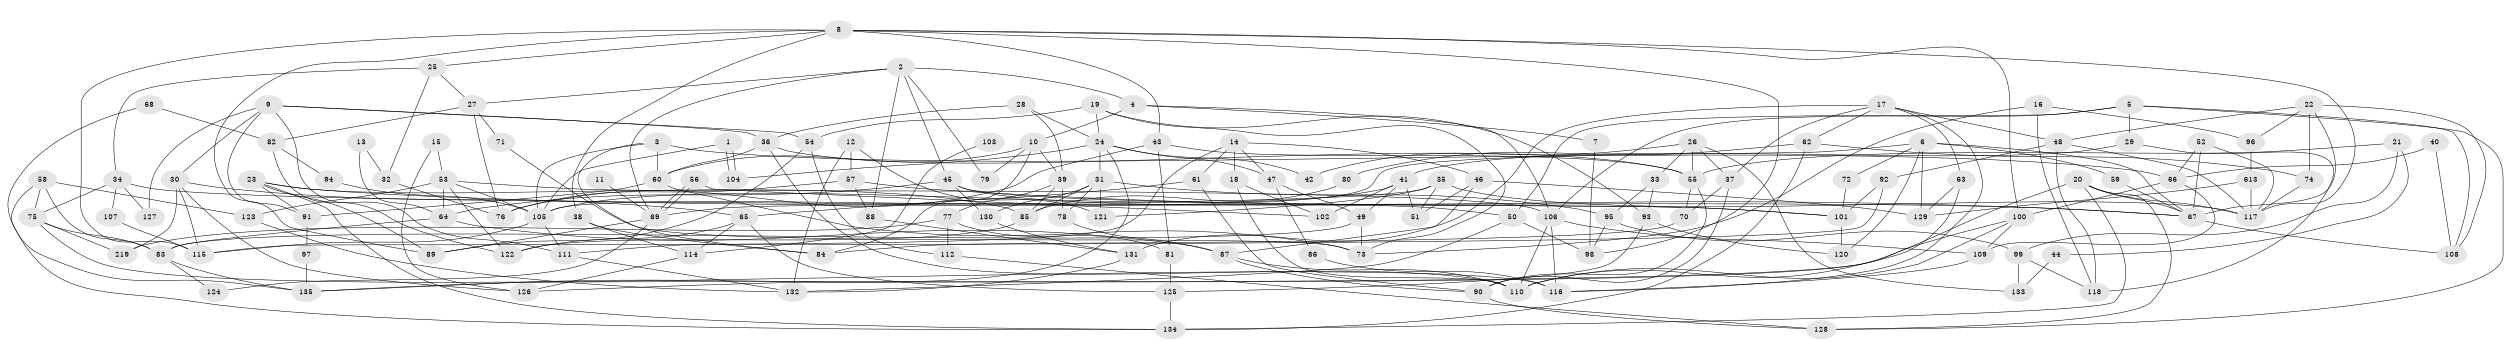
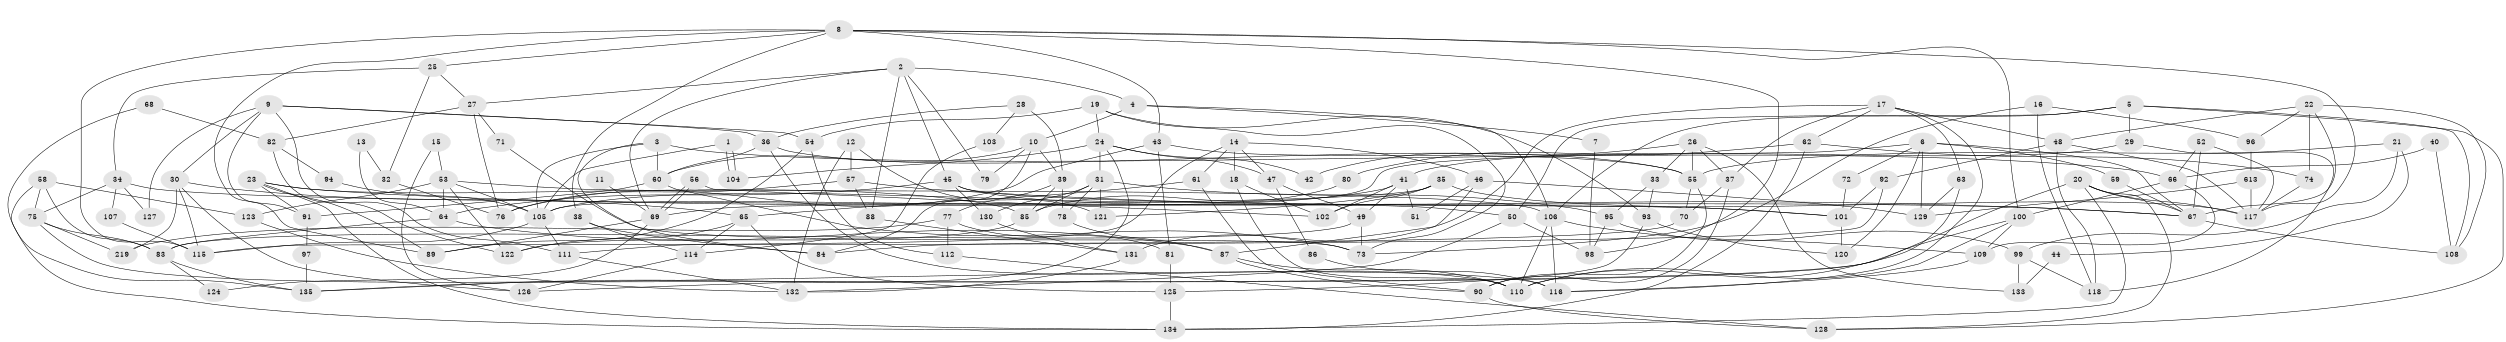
edge "28" -- "24": now "28" -- "103"
edge "35" -- "51": now "35" -- "102"
